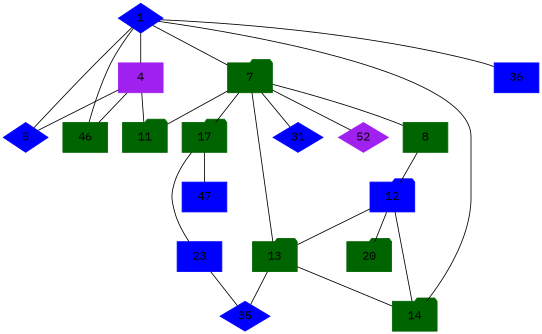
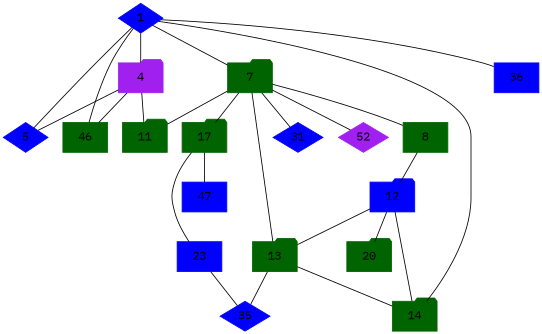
node "4": shape box -> folder
